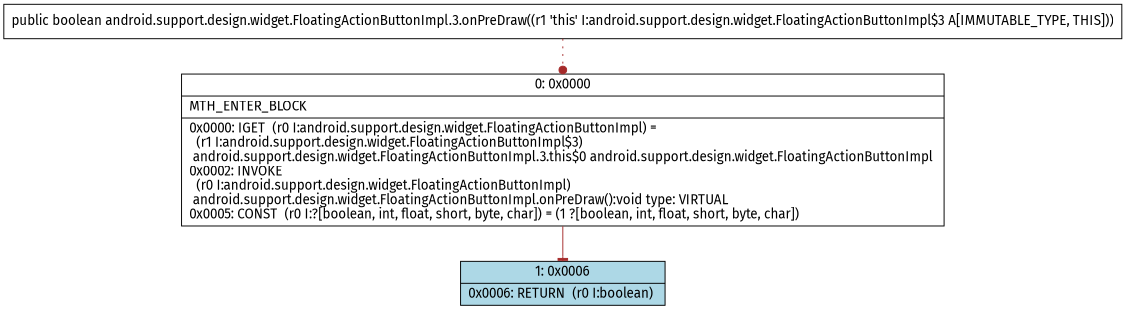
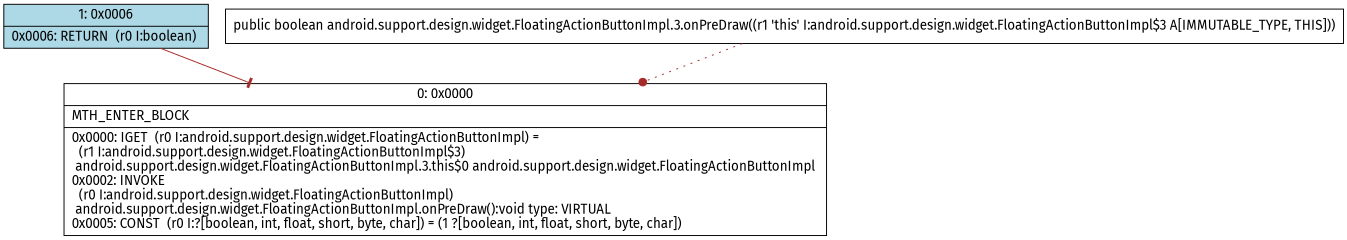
edge "0: 0x0000" -> "1: 0x0006": reversed
